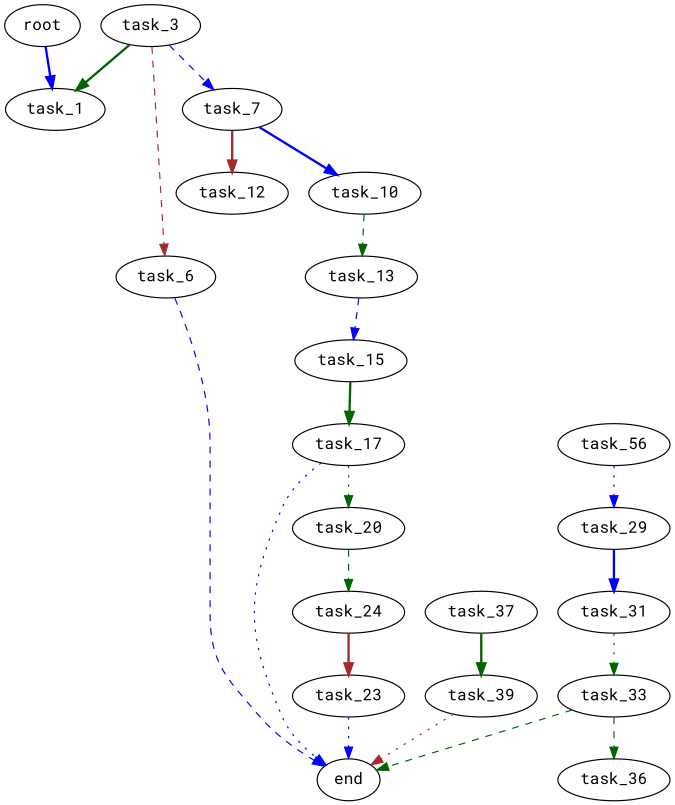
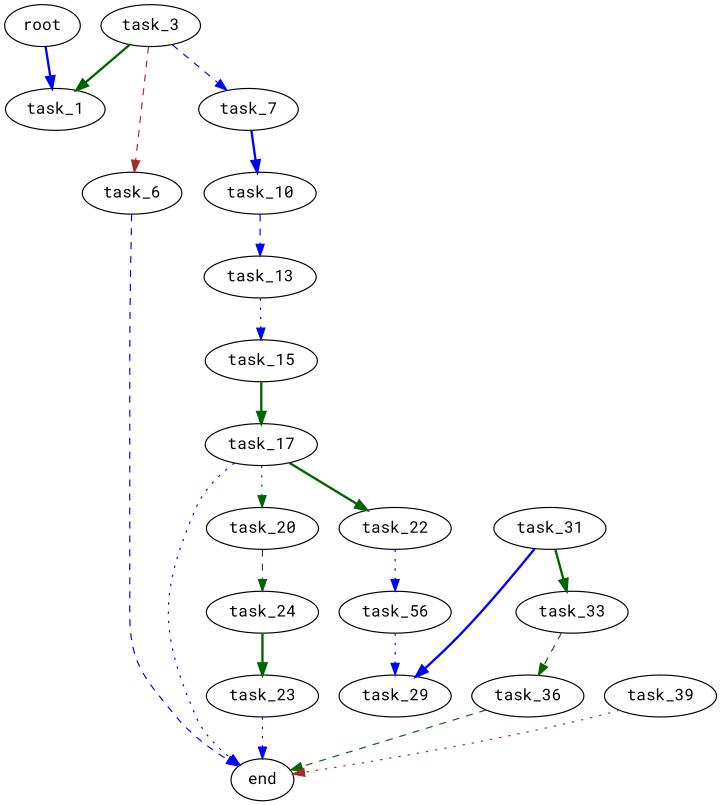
node "task_12": removed
edge "task_10" -> "task_13": color darkgreen -> blue
edge "task_13" -> "task_15": style dashed -> dotted
node "task_22": added
edge "task_29" -> "task_31": reversed
node "task_37": removed
edge "task_24" -> "task_23": color brown -> darkgreen
edge "task_31" -> "task_33": style dotted -> bold
edge "task_33" -> "end": now "task_36" -> "end"
